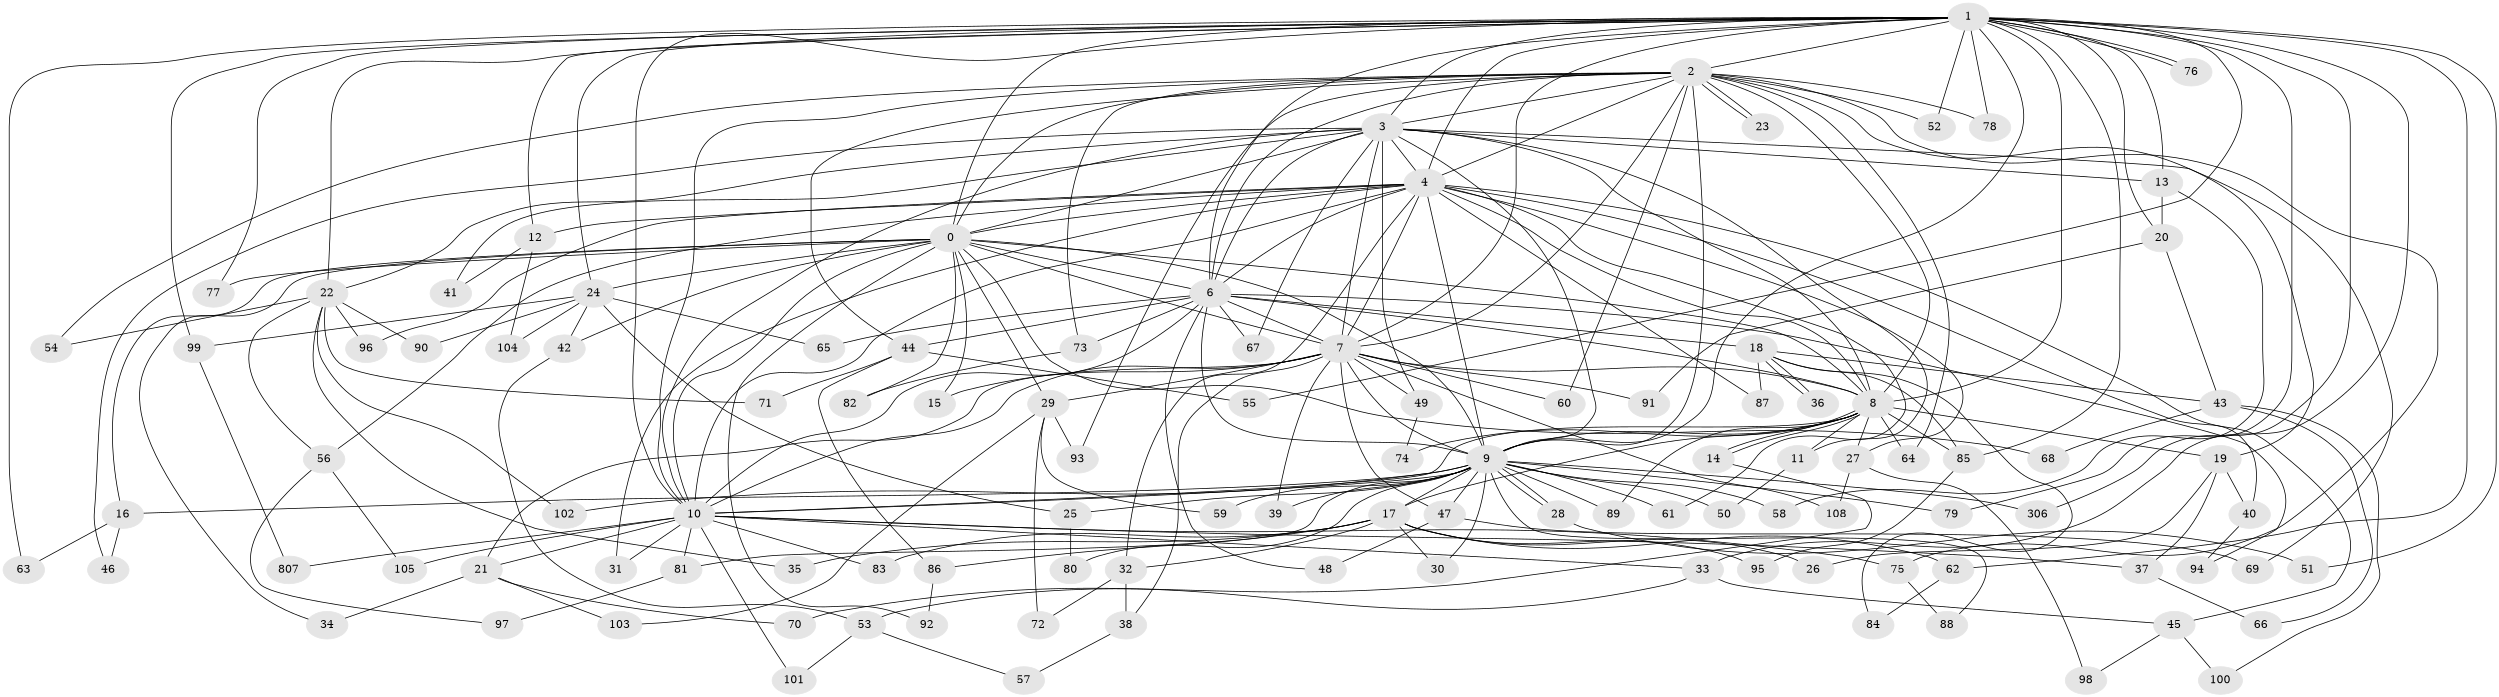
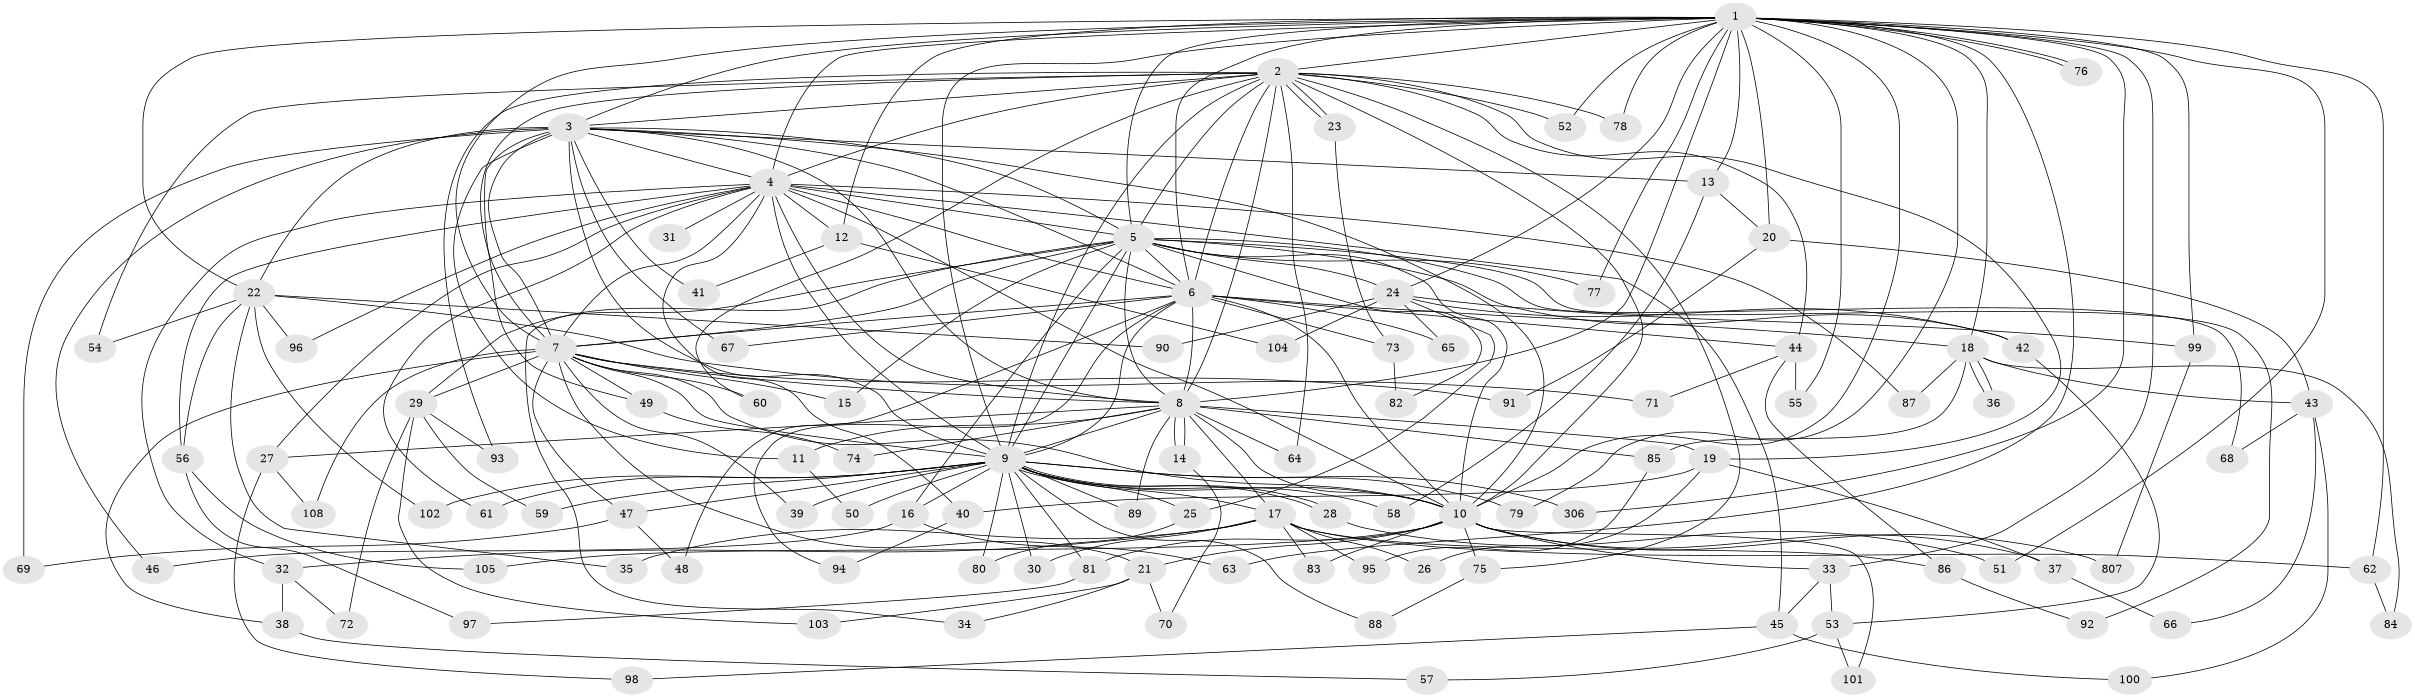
edge "2" -- "73": now "23" -- "73"
edge "1" -- "85": now "1" -- "18"
node "0": label "0" -> "5"
edge "10" -- "31": removed
